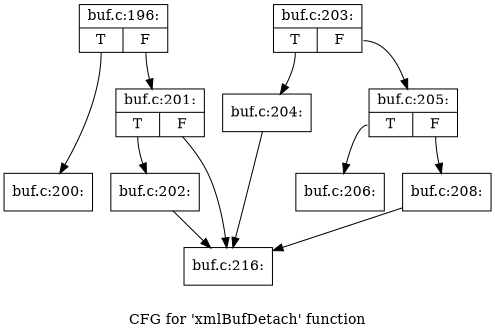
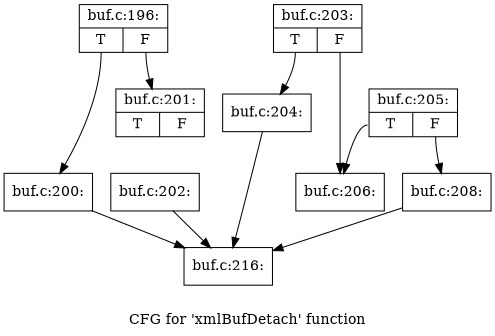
edge "buf.c:203:" -> "buf.c:205:": now "buf.c:203:" -> "buf.c:206:"
edge "buf.c:201:" -> "buf.c:202:": removed
edge "buf.c:201:" -> "buf.c:216:": now "buf.c:200:" -> "buf.c:216:"
